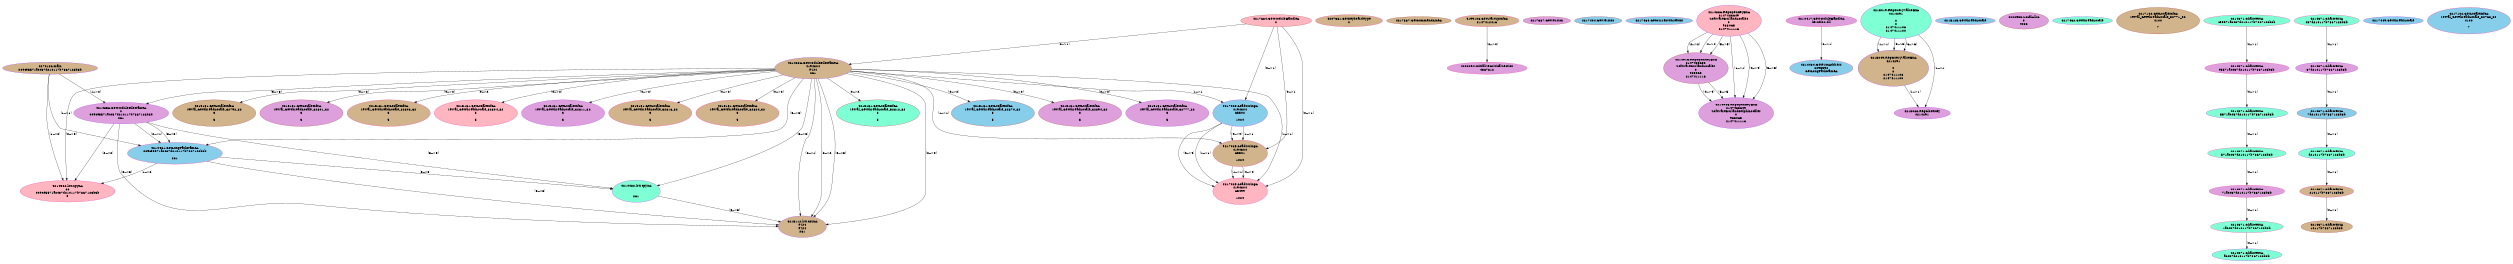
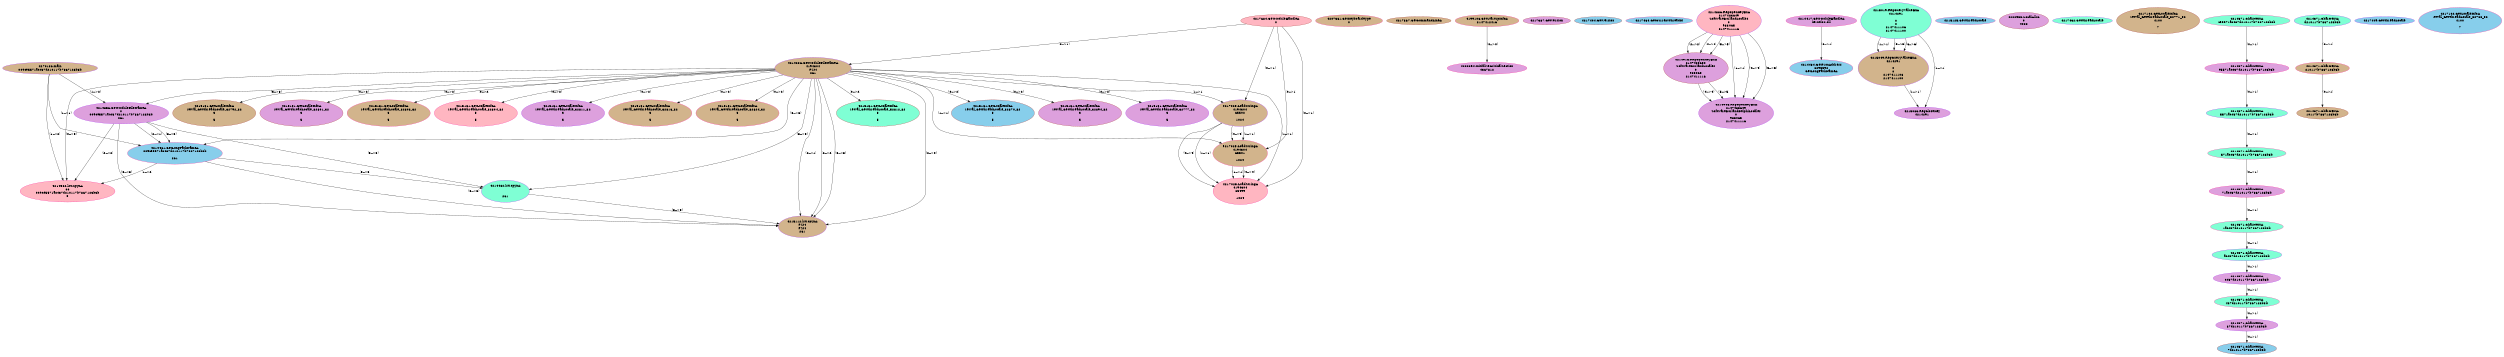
node "4217025.LoadStringA 4194304 65502 1024": fillcolor skyblue -> tan
edge "4214371.CharNextA 7d210117b7867123b3b" -> "4214371.CharNextA d210117b7867123b3b": removed, label "(0-->1)"
node "4214371.CharNextA c437d210117b7867123b3b": added
